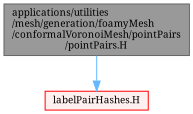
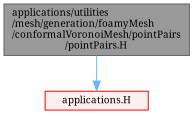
node "labelPairHashes.H": label "labelPairHashes.H" -> "applications.H"
